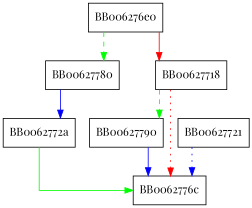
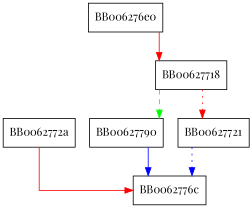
node "BB00627780": removed
edge "BB00627718" -> "BB0062776c": now "BB00627718" -> "BB00627721"
edge "BB0062772a" -> "BB0062776c": color green -> red
